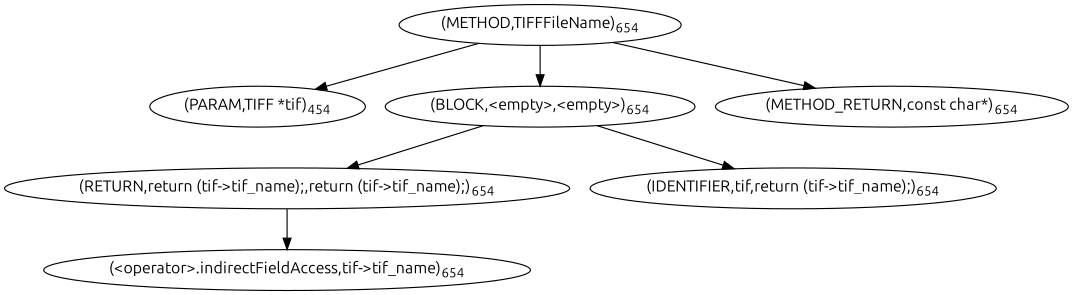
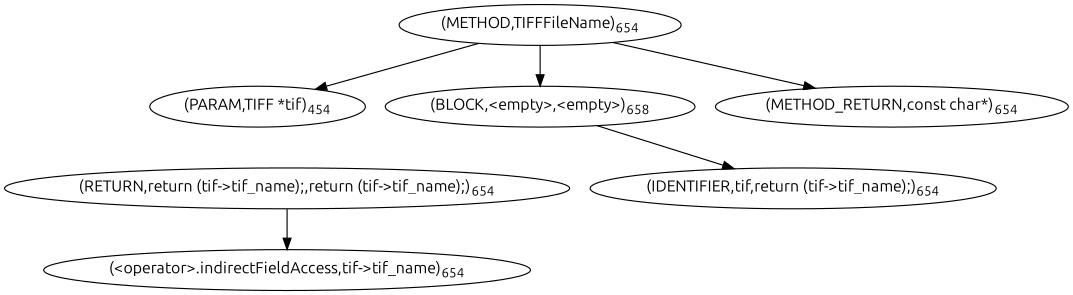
node "(BLOCK,<empty>,<empty>)": text "654" -> "658"
edge "(BLOCK,<empty>,<empty>)" -> "(RETURN,return (tif->tif_name);,return (tif->tif_name);)": removed
